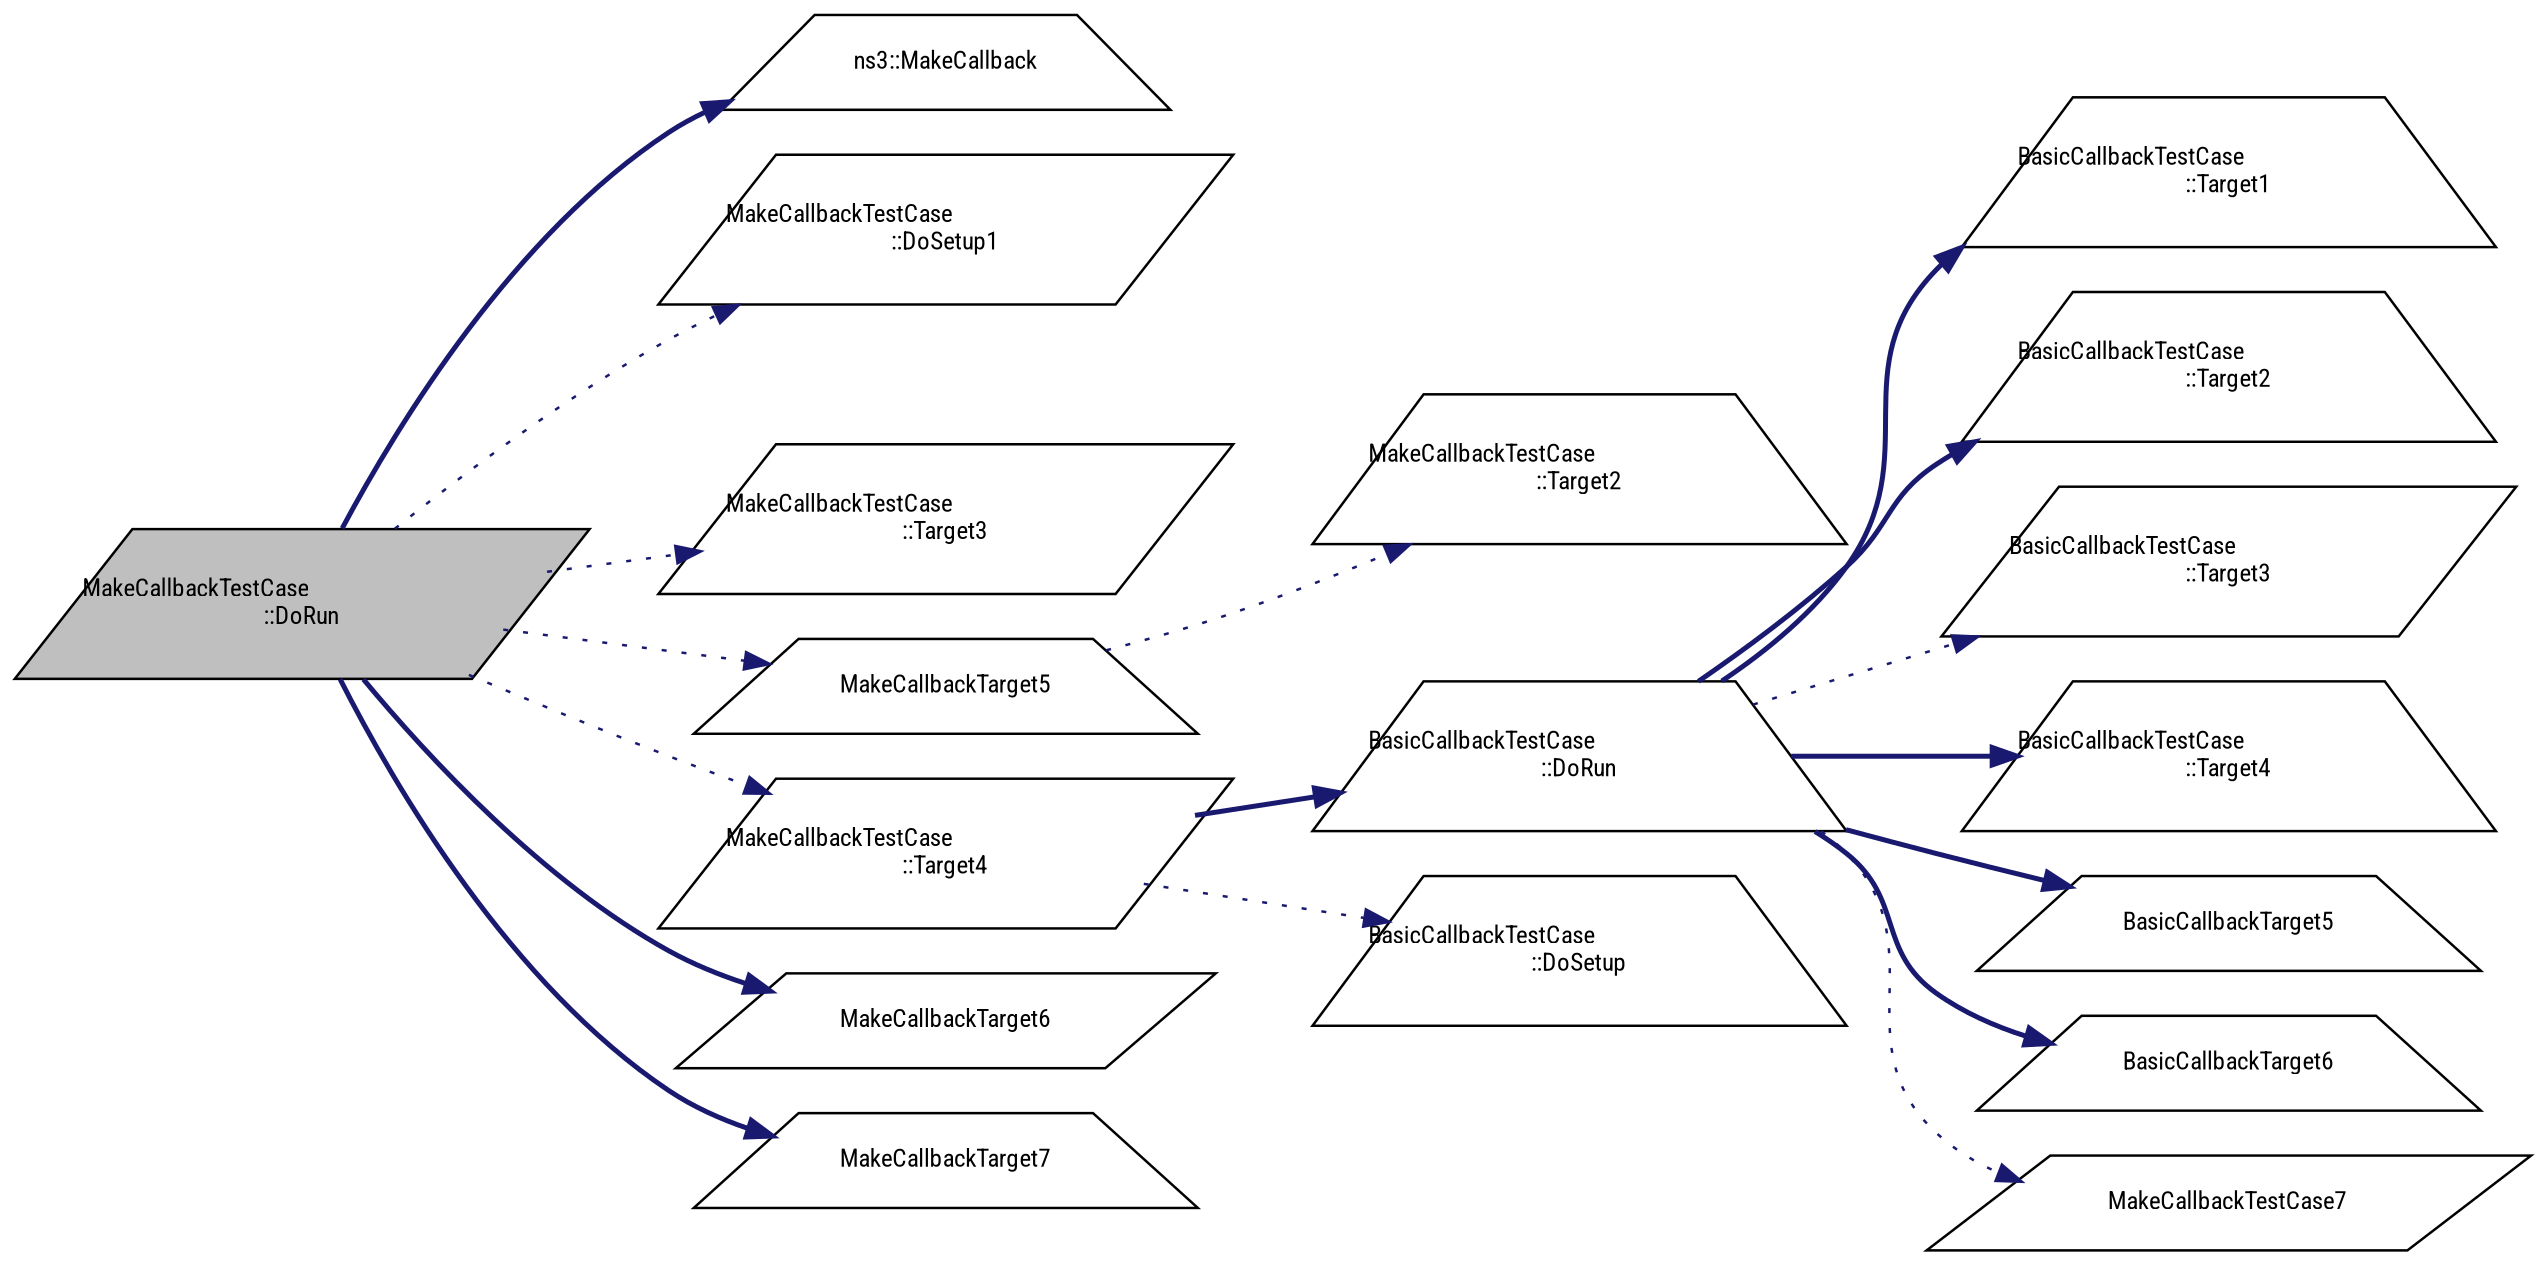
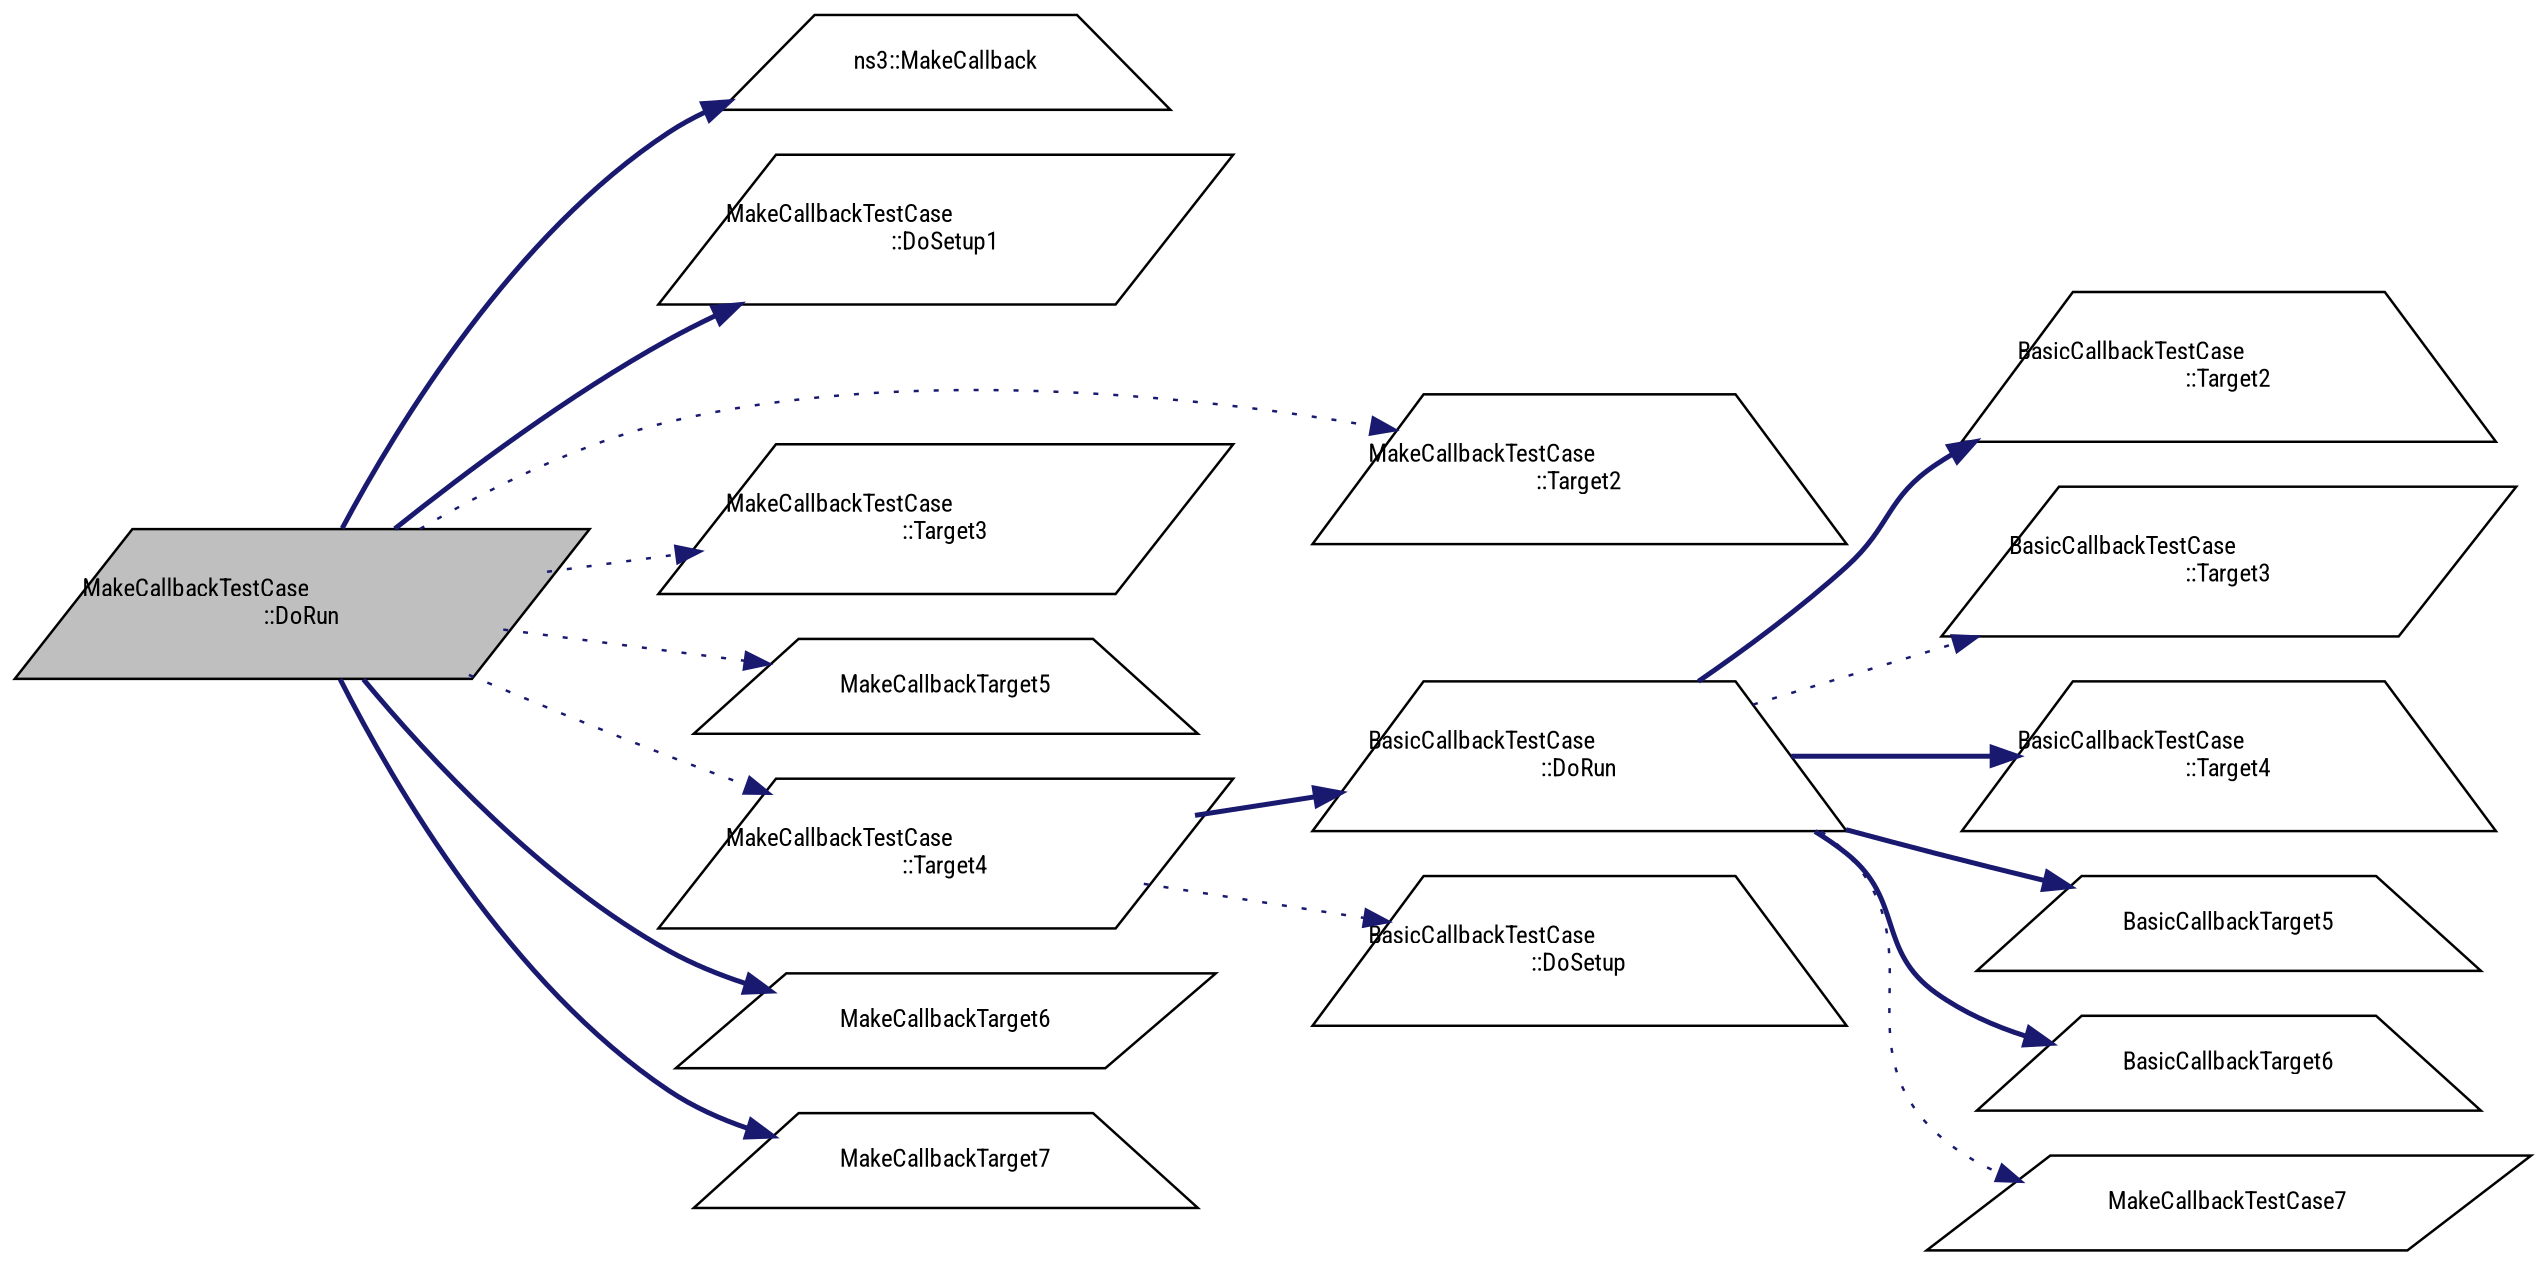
node "BasicCallbackTestCase ::Target1": removed
edge "MakeCallbackTestCase ::DoRun" -> "MakeCallbackTestCase ::DoSetup1": style dotted -> bold
edge "MakeCallbackTarget5" -> "MakeCallbackTestCase ::Target2": now "MakeCallbackTestCase ::DoRun" -> "MakeCallbackTestCase ::Target2"
